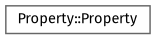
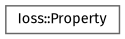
node "Property::Property": label "Property::Property" -> "Ioss::Property"
